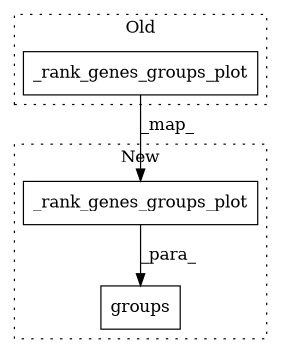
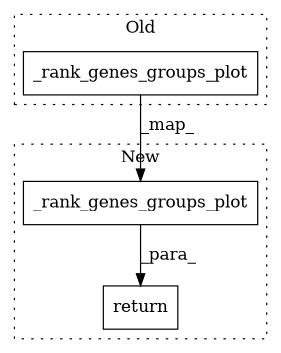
node "groups": label "groups" -> "return"
